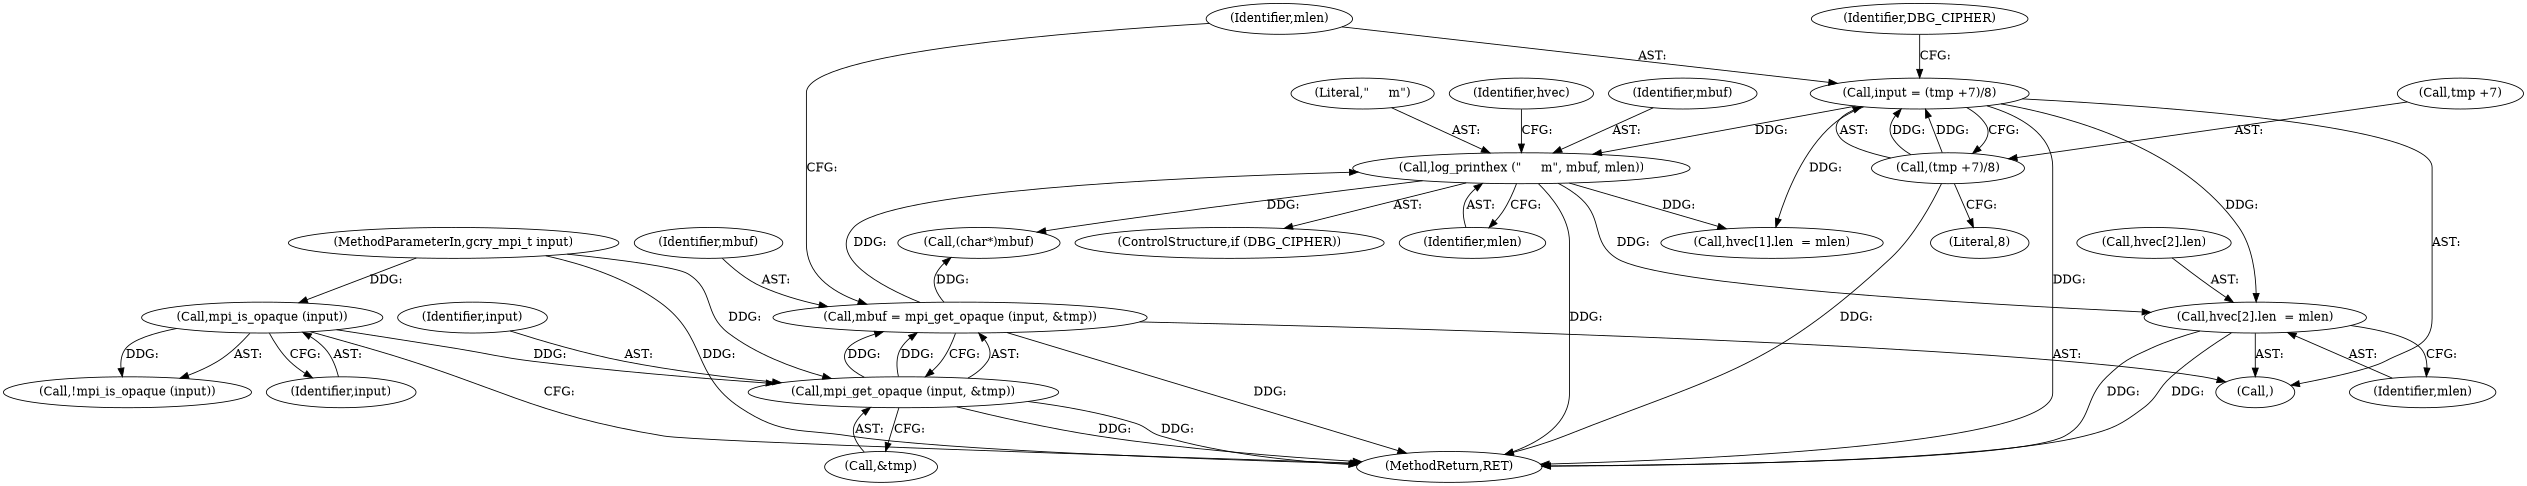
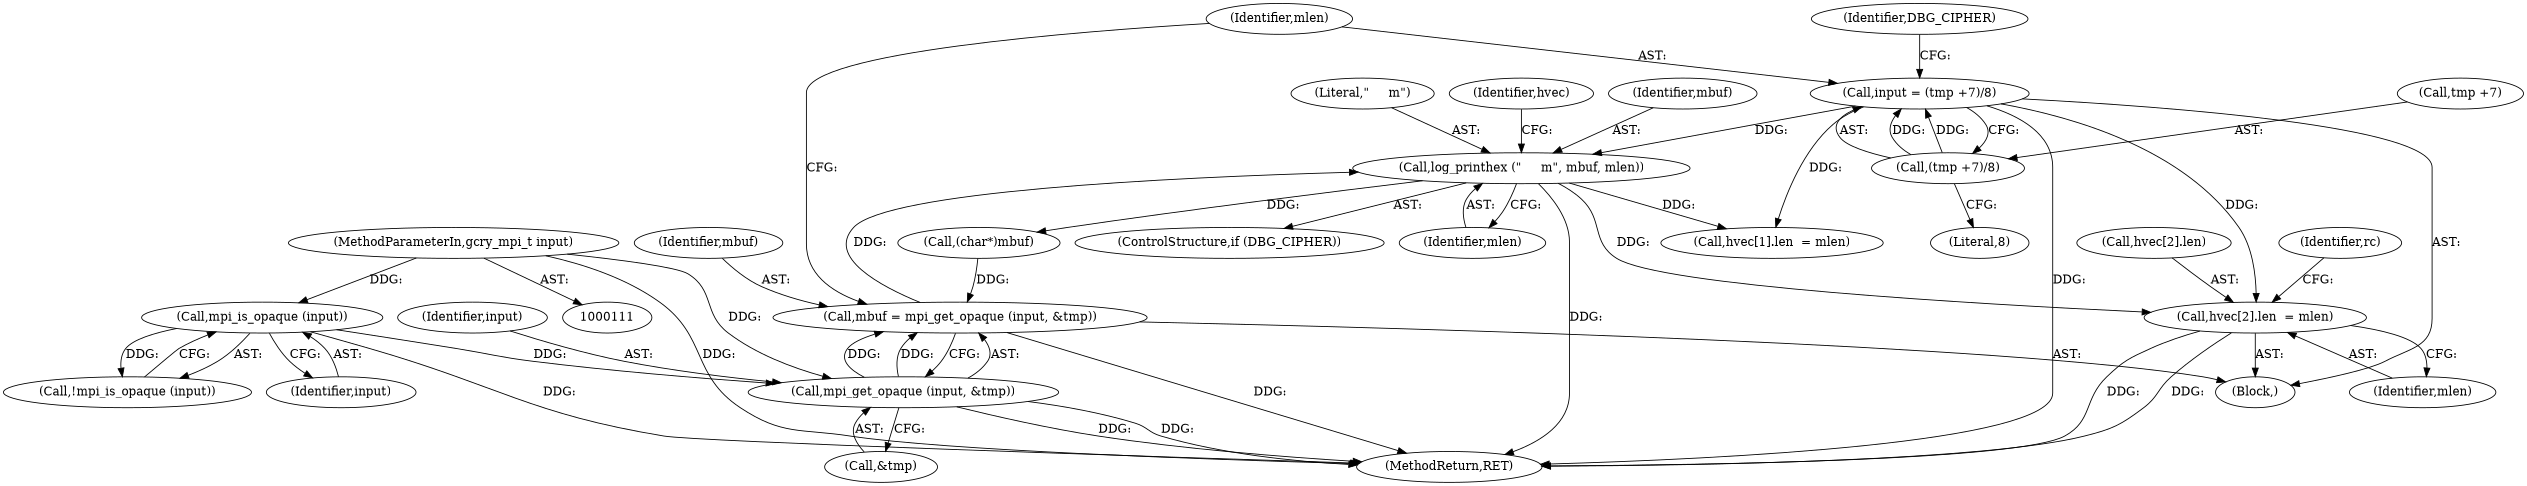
node "(Identifier,rc)": added
edge "(Call,mbuf = mpi_get_opaque (input, &tmp))" -> "(Call,(char*)mbuf)": reversed
node "1000111": added
edge "(Call,!mpi_is_opaque (input))" -> "(Call,mpi_is_opaque (input))": added, label "CFG:"
edge "(Call,(tmp +7)/8)" -> "(MethodReturn,RET)": removed, label "DDG:"
edge "(Call,mpi_is_opaque (input))" -> "(MethodReturn,RET)": label "CFG: " -> "DDG: "
node "(Call,)": label "(Call,)" -> "(Block,)"
